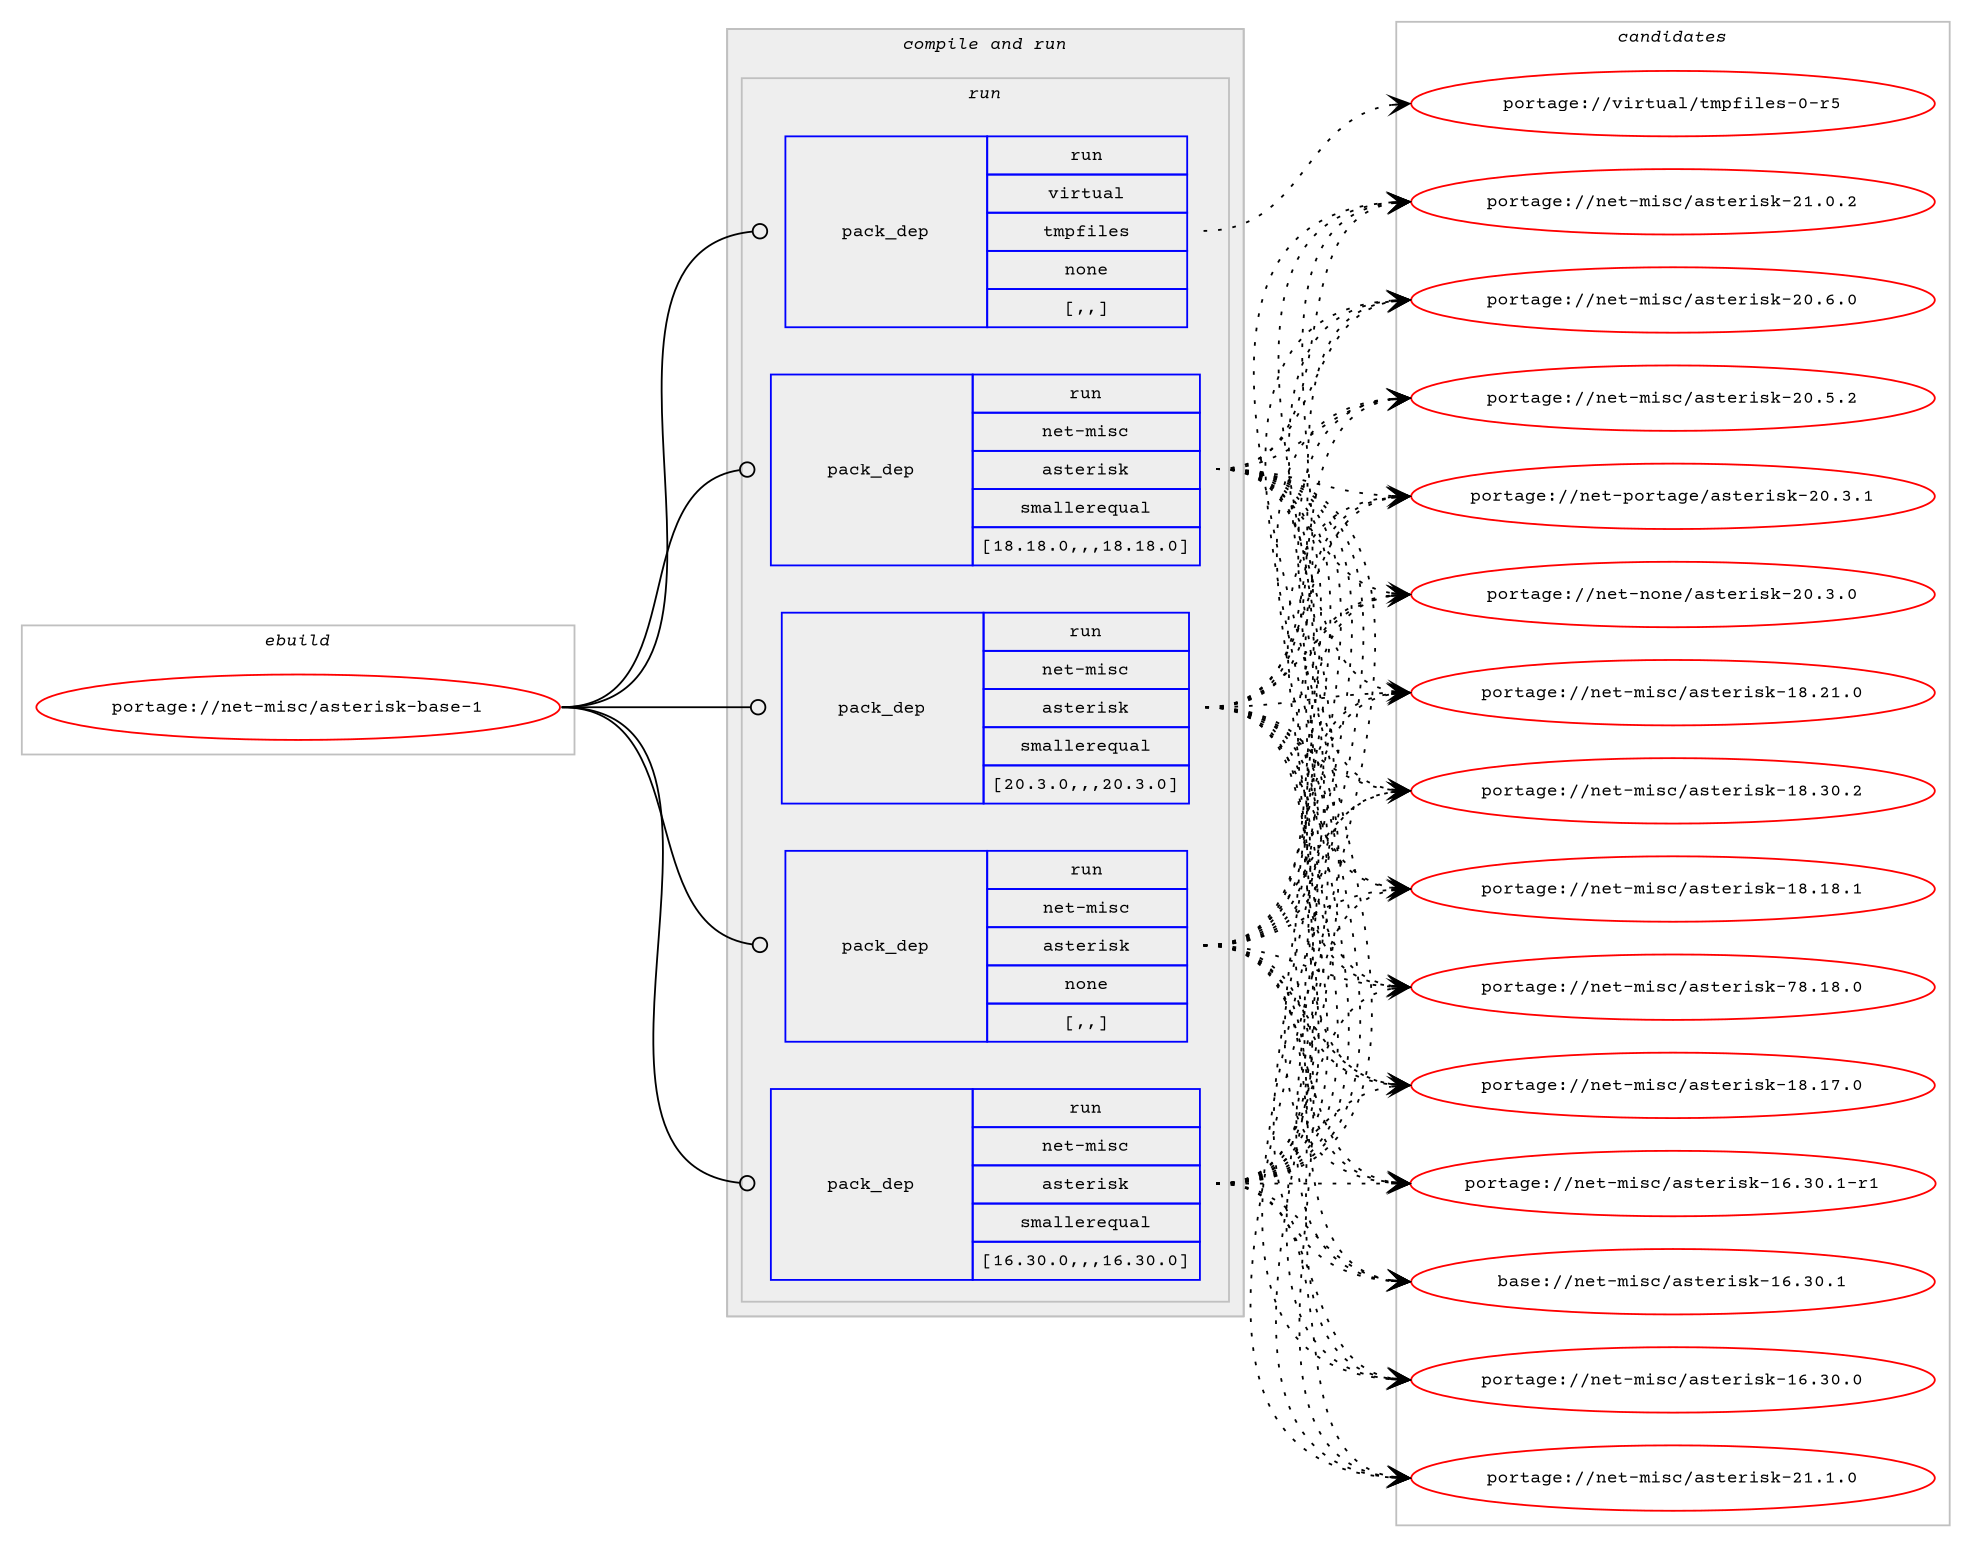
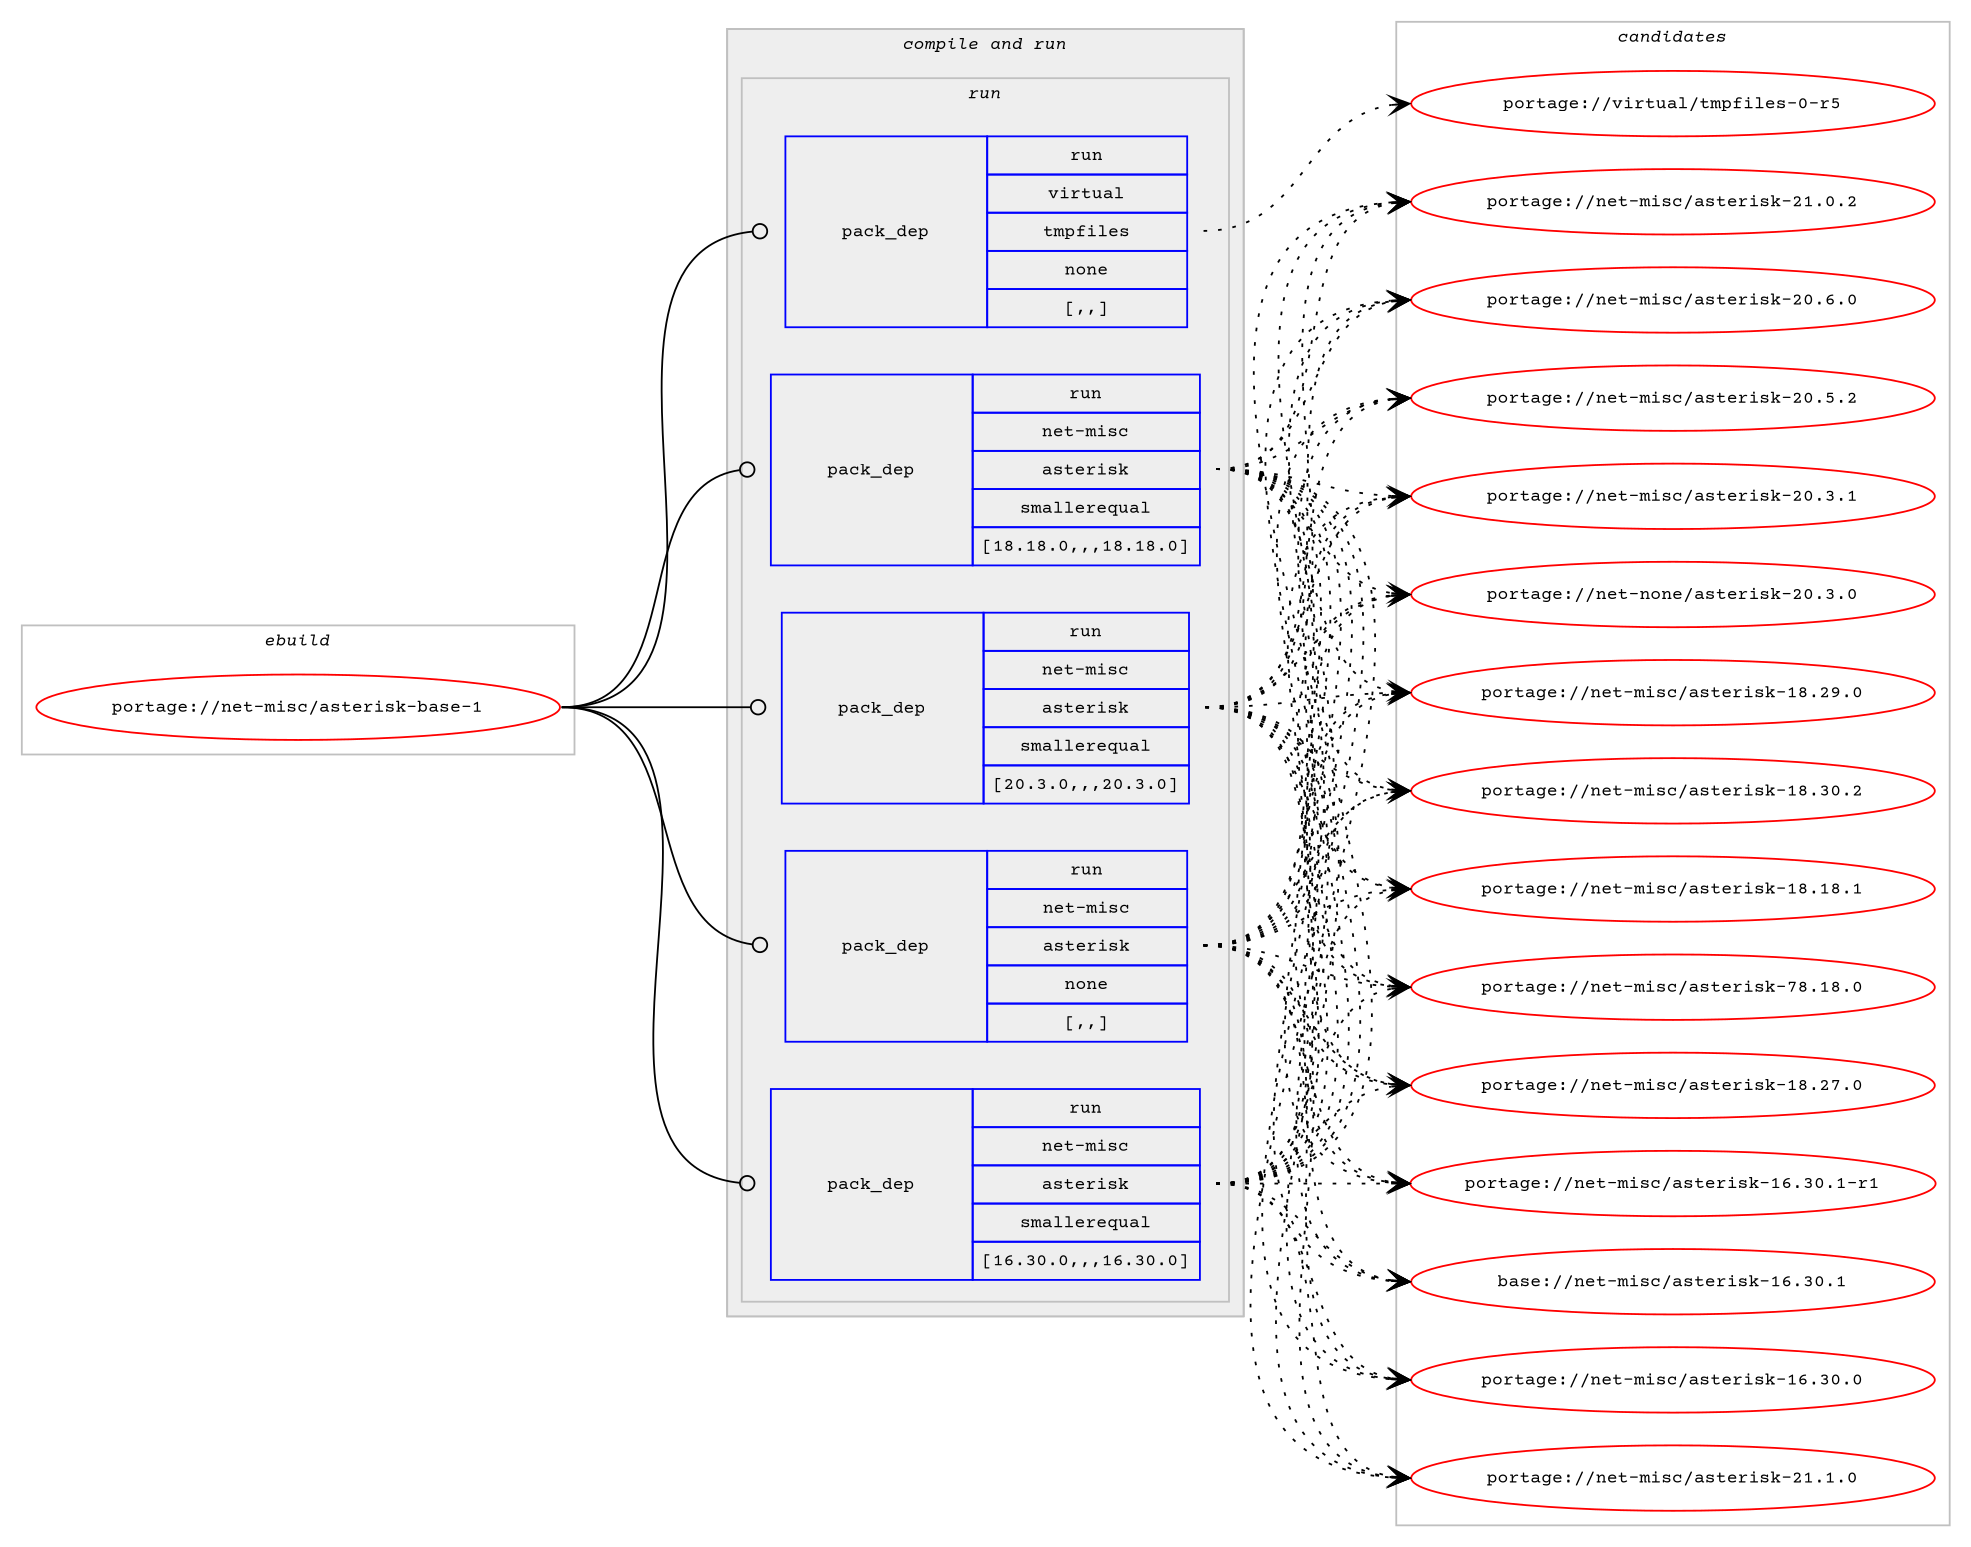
node "portage://net-portage/asterisk-20.3.1": label "portage://net-portage/asterisk-20.3.1" -> "portage://net-misc/asterisk-20.3.1"
node "portage://net-misc/asterisk-18.21.0": label "portage://net-misc/asterisk-18.21.0" -> "portage://net-misc/asterisk-18.29.0"
node "portage://net-misc/asterisk-18.17.0": label "portage://net-misc/asterisk-18.17.0" -> "portage://net-misc/asterisk-18.27.0"
